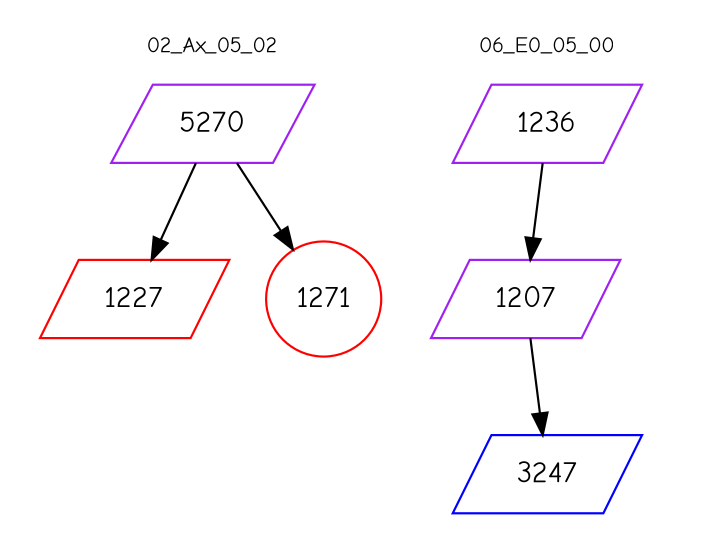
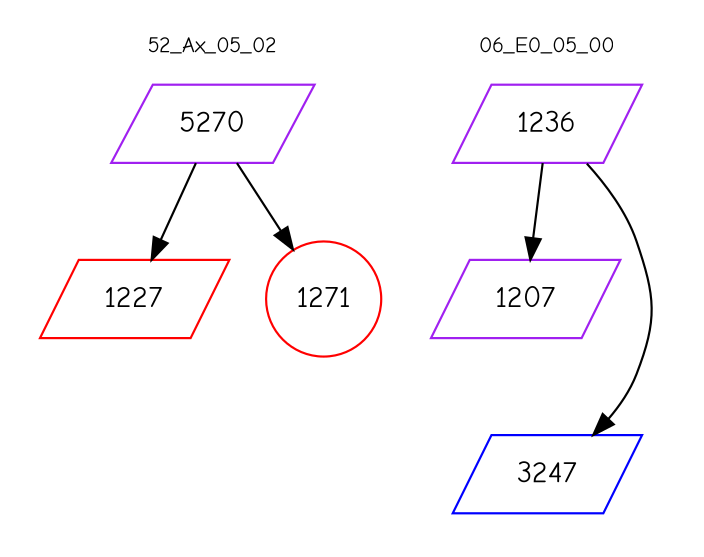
cluster "02_Ax_05_02": label "02_Ax_05_02" -> "52_Ax_05_02"
edge "1207" -> "3247": now "1236" -> "3247"
